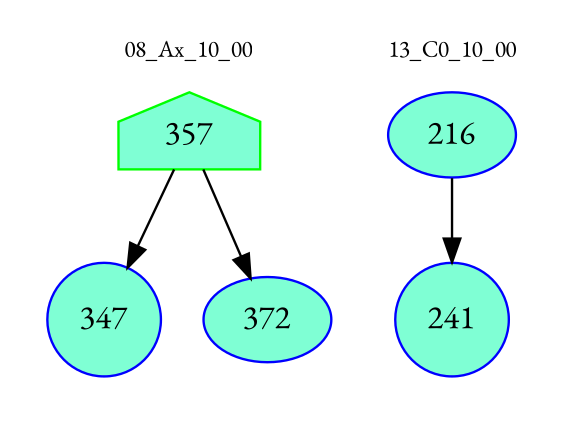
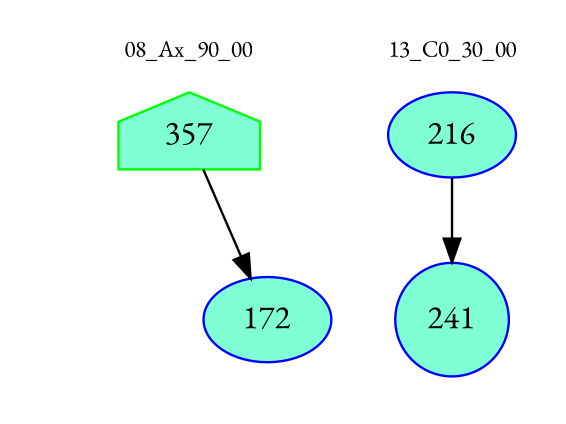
cluster "08_Ax_10_00": label "08_Ax_10_00" -> "08_Ax_90_00"
cluster "13_C0_10_00": label "13_C0_10_00" -> "13_C0_30_00"
node "347": removed
node "372": label "372" -> "172"
